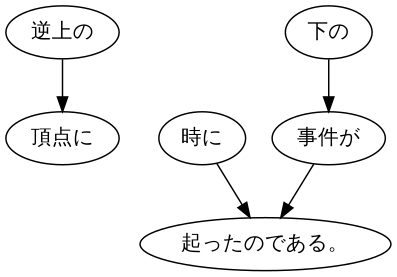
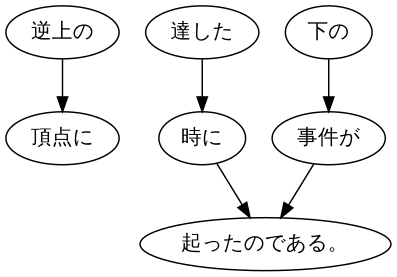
node "達した": added
